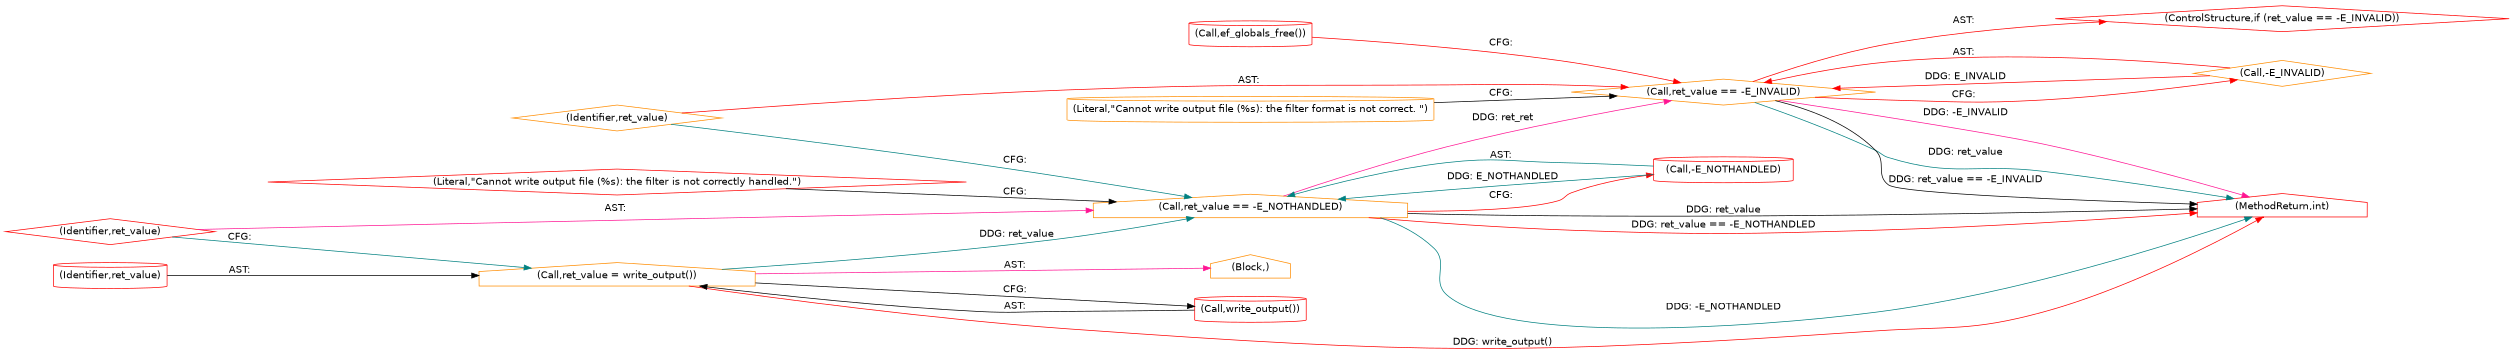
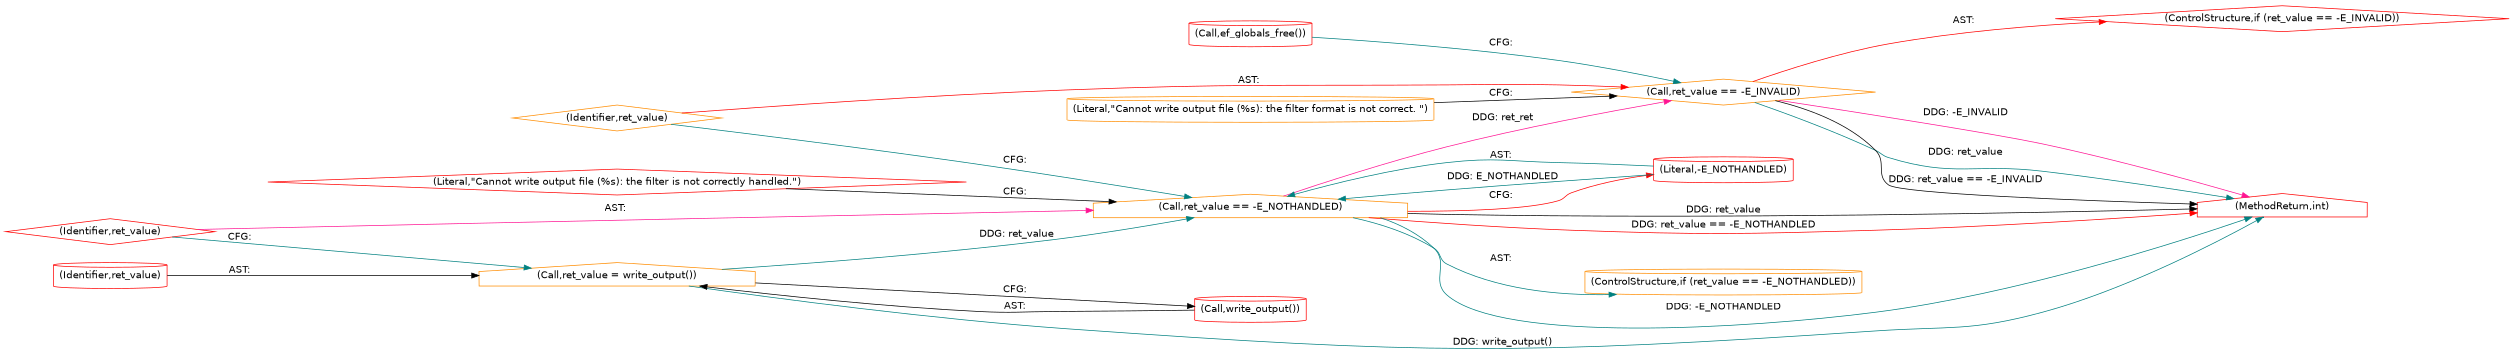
edge "(Call,ef_globals_free())" -> "(Call,ret_value == -E_INVALID)": color red -> teal
node "(Call,-E_INVALID)": removed
node "(Call,-E_NOTHANDLED)": label "(Call,-E_NOTHANDLED)" -> "(Literal,-E_NOTHANDLED)"
node "(Block,)": removed
node "(ControlStructure,if (ret_value == -E_NOTHANDLED))": added
edge "(Call,ret_value = write_output())" -> "(MethodReturn,int)": color red -> teal
